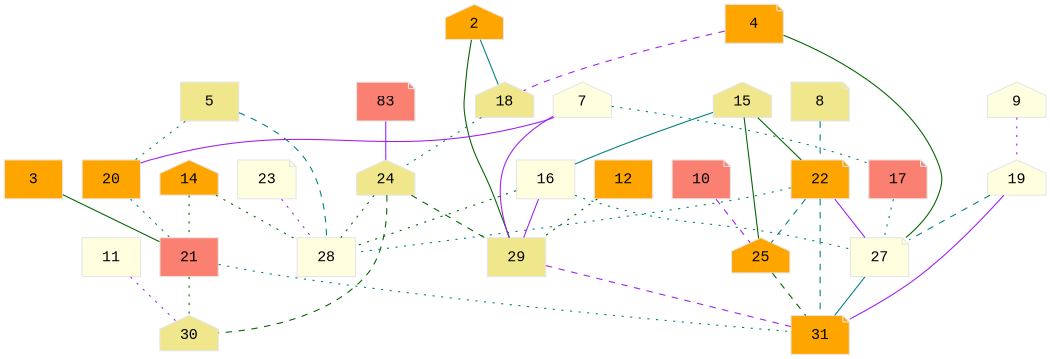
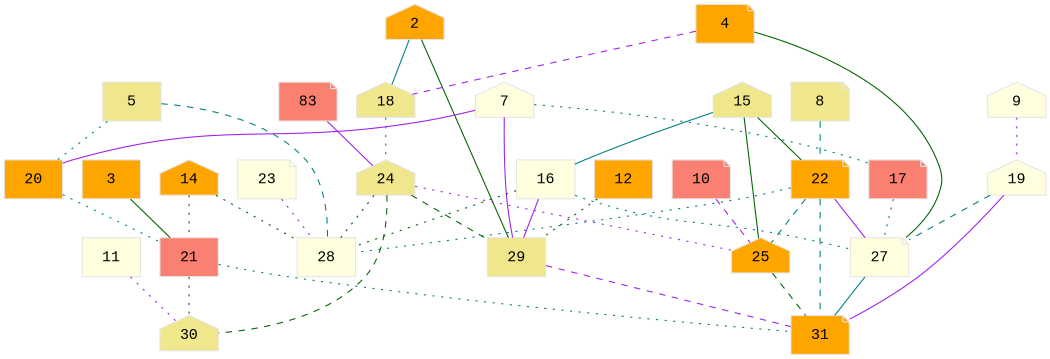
edge "24" -- "25": added
